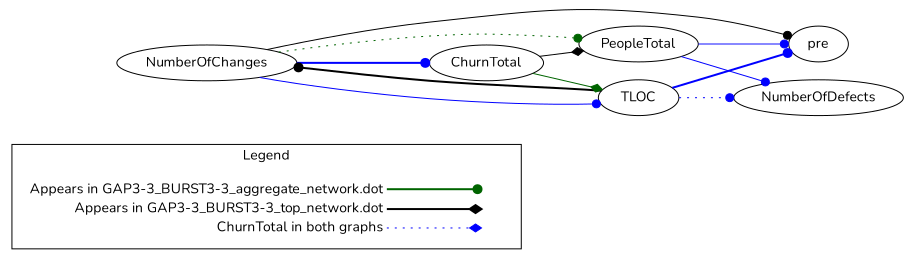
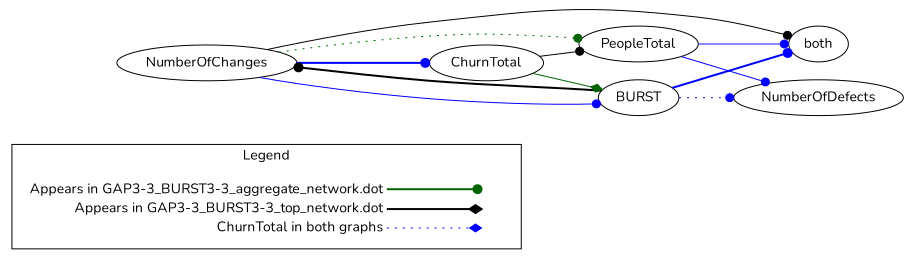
node "pre": label "pre" -> "both"
edge "ChurnTotal" -> "PeopleTotal": arrowhead diamond -> dot
node "TLOC": label "TLOC" -> "BURST"
